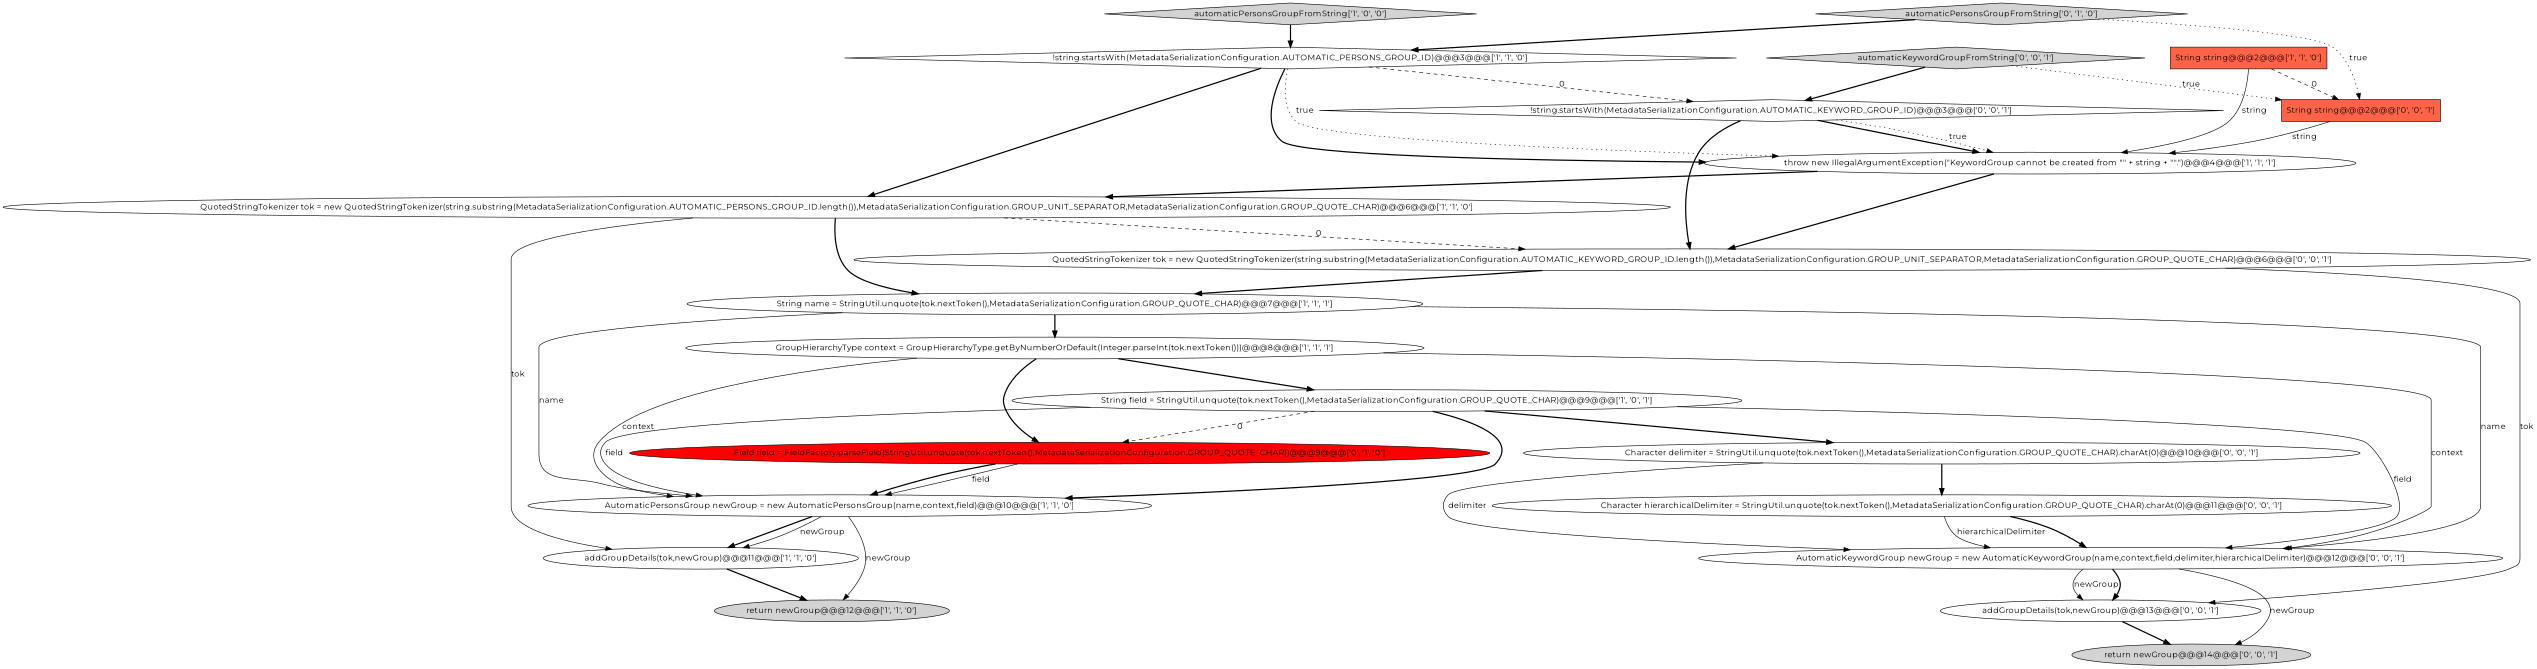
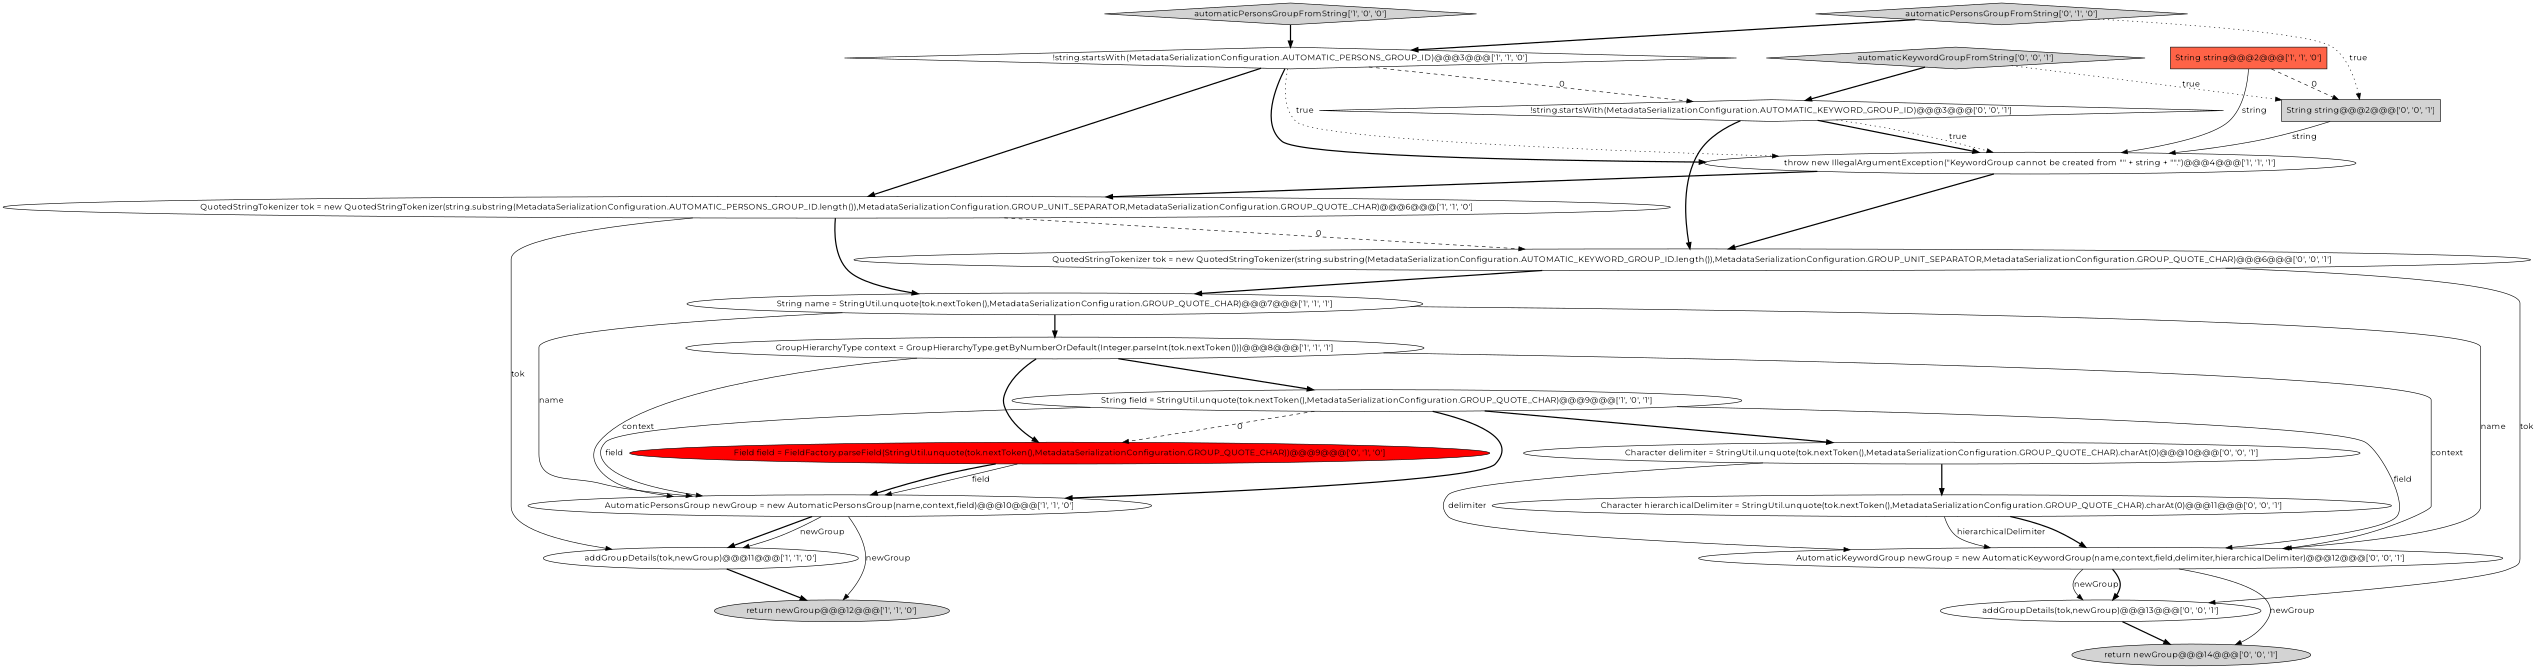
node "String string@@@2@@@['0', '0', '1']": fillcolor tomato -> lightgray
